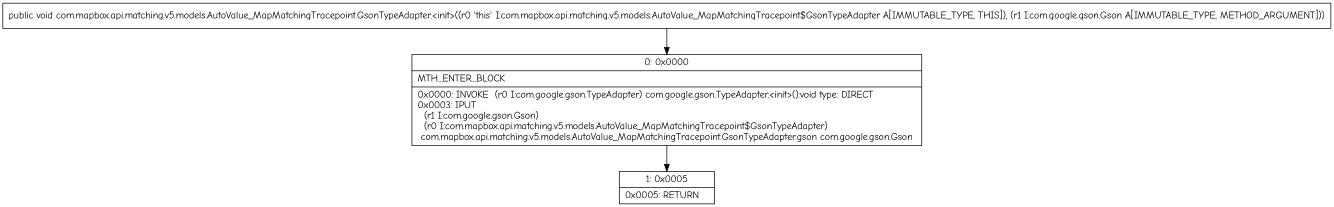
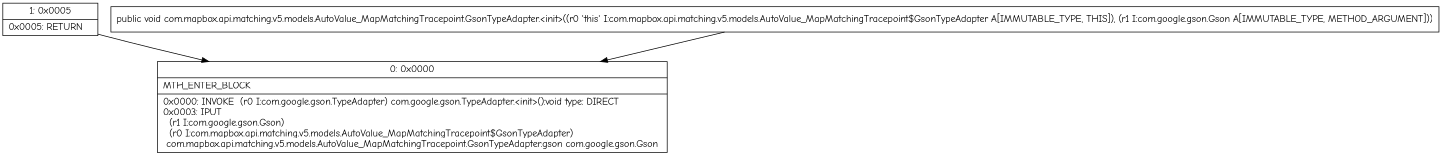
edge "0: 0x0000" -> "1: 0x0005": reversed
